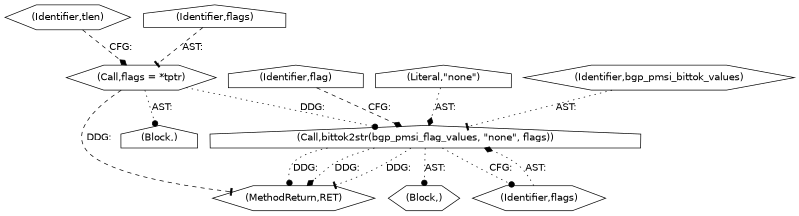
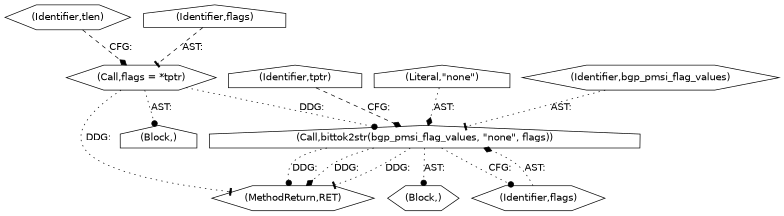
node "(Identifier,flag)": label "(Identifier,flag)" -> "(Identifier,tptr)"
node "(Identifier,bgp_pmsi_bittok_values)": label "(Identifier,bgp_pmsi_bittok_values)" -> "(Identifier,bgp_pmsi_flag_values)"
edge "(Call,flags = *tptr)" -> "(MethodReturn,RET)": style dashed -> dotted
